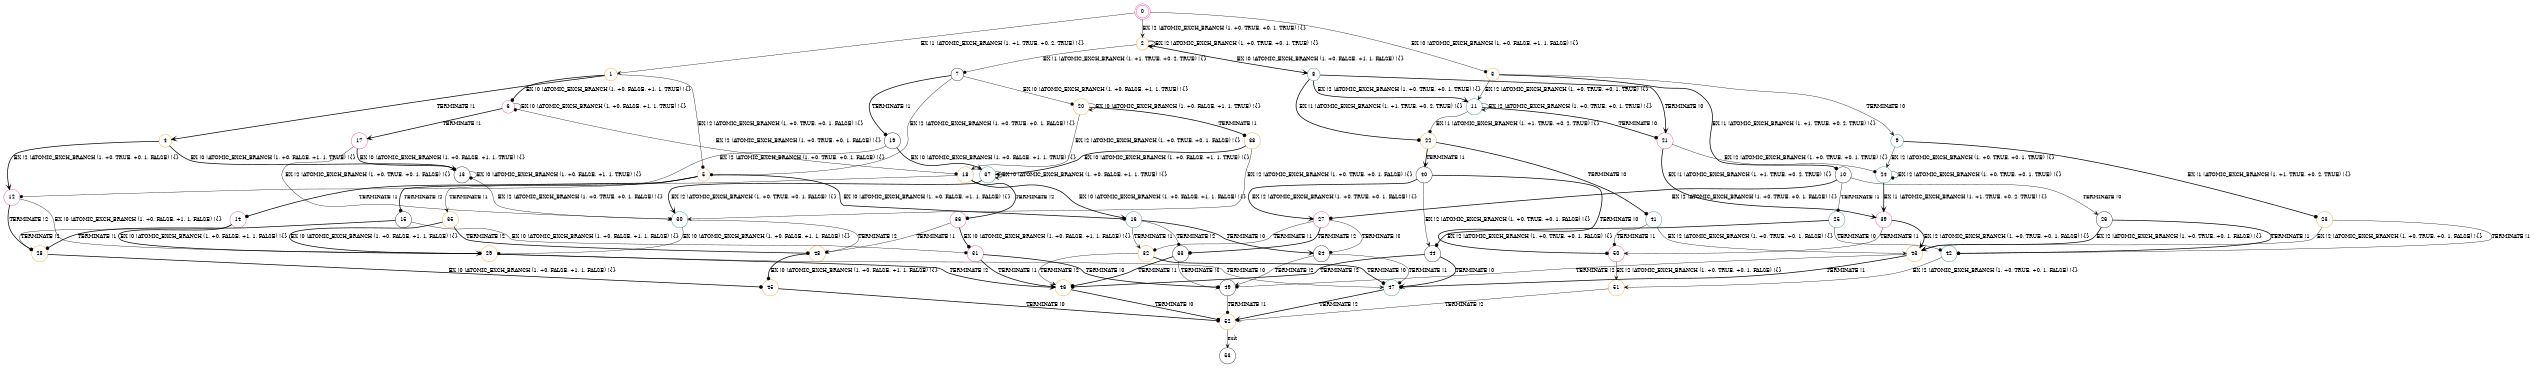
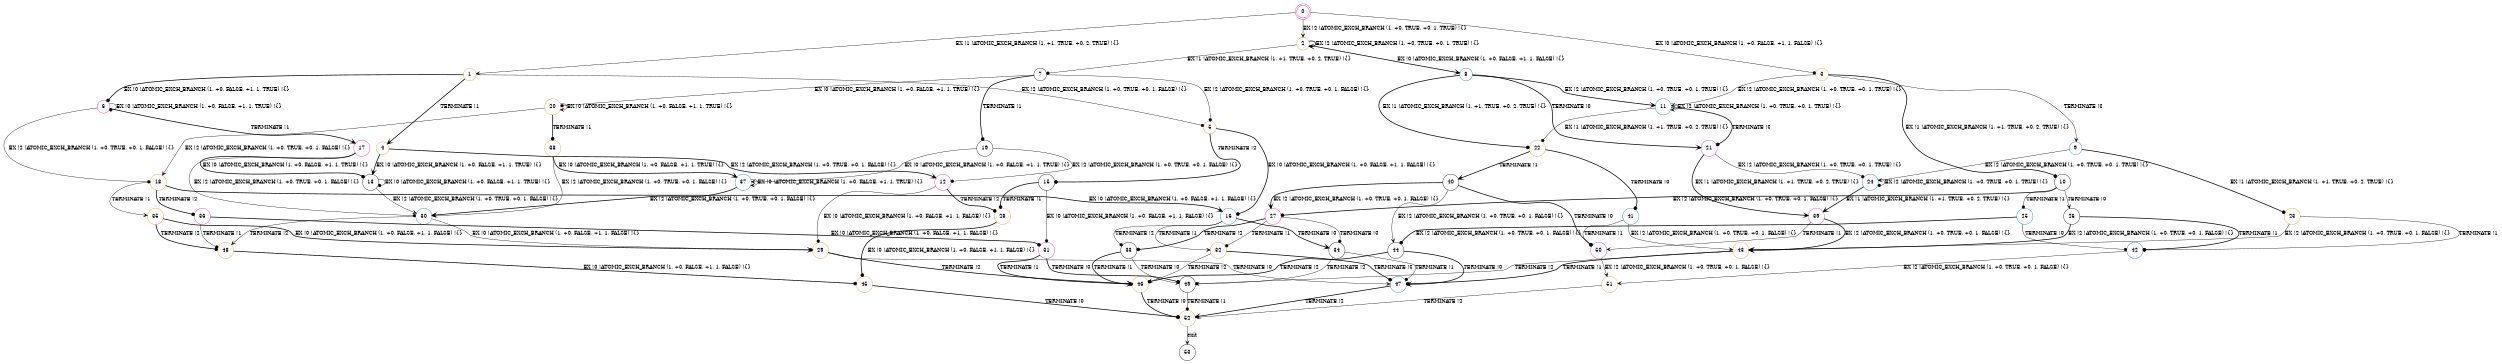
edge "19" -> "37": style bold -> solid
node "14": removed
